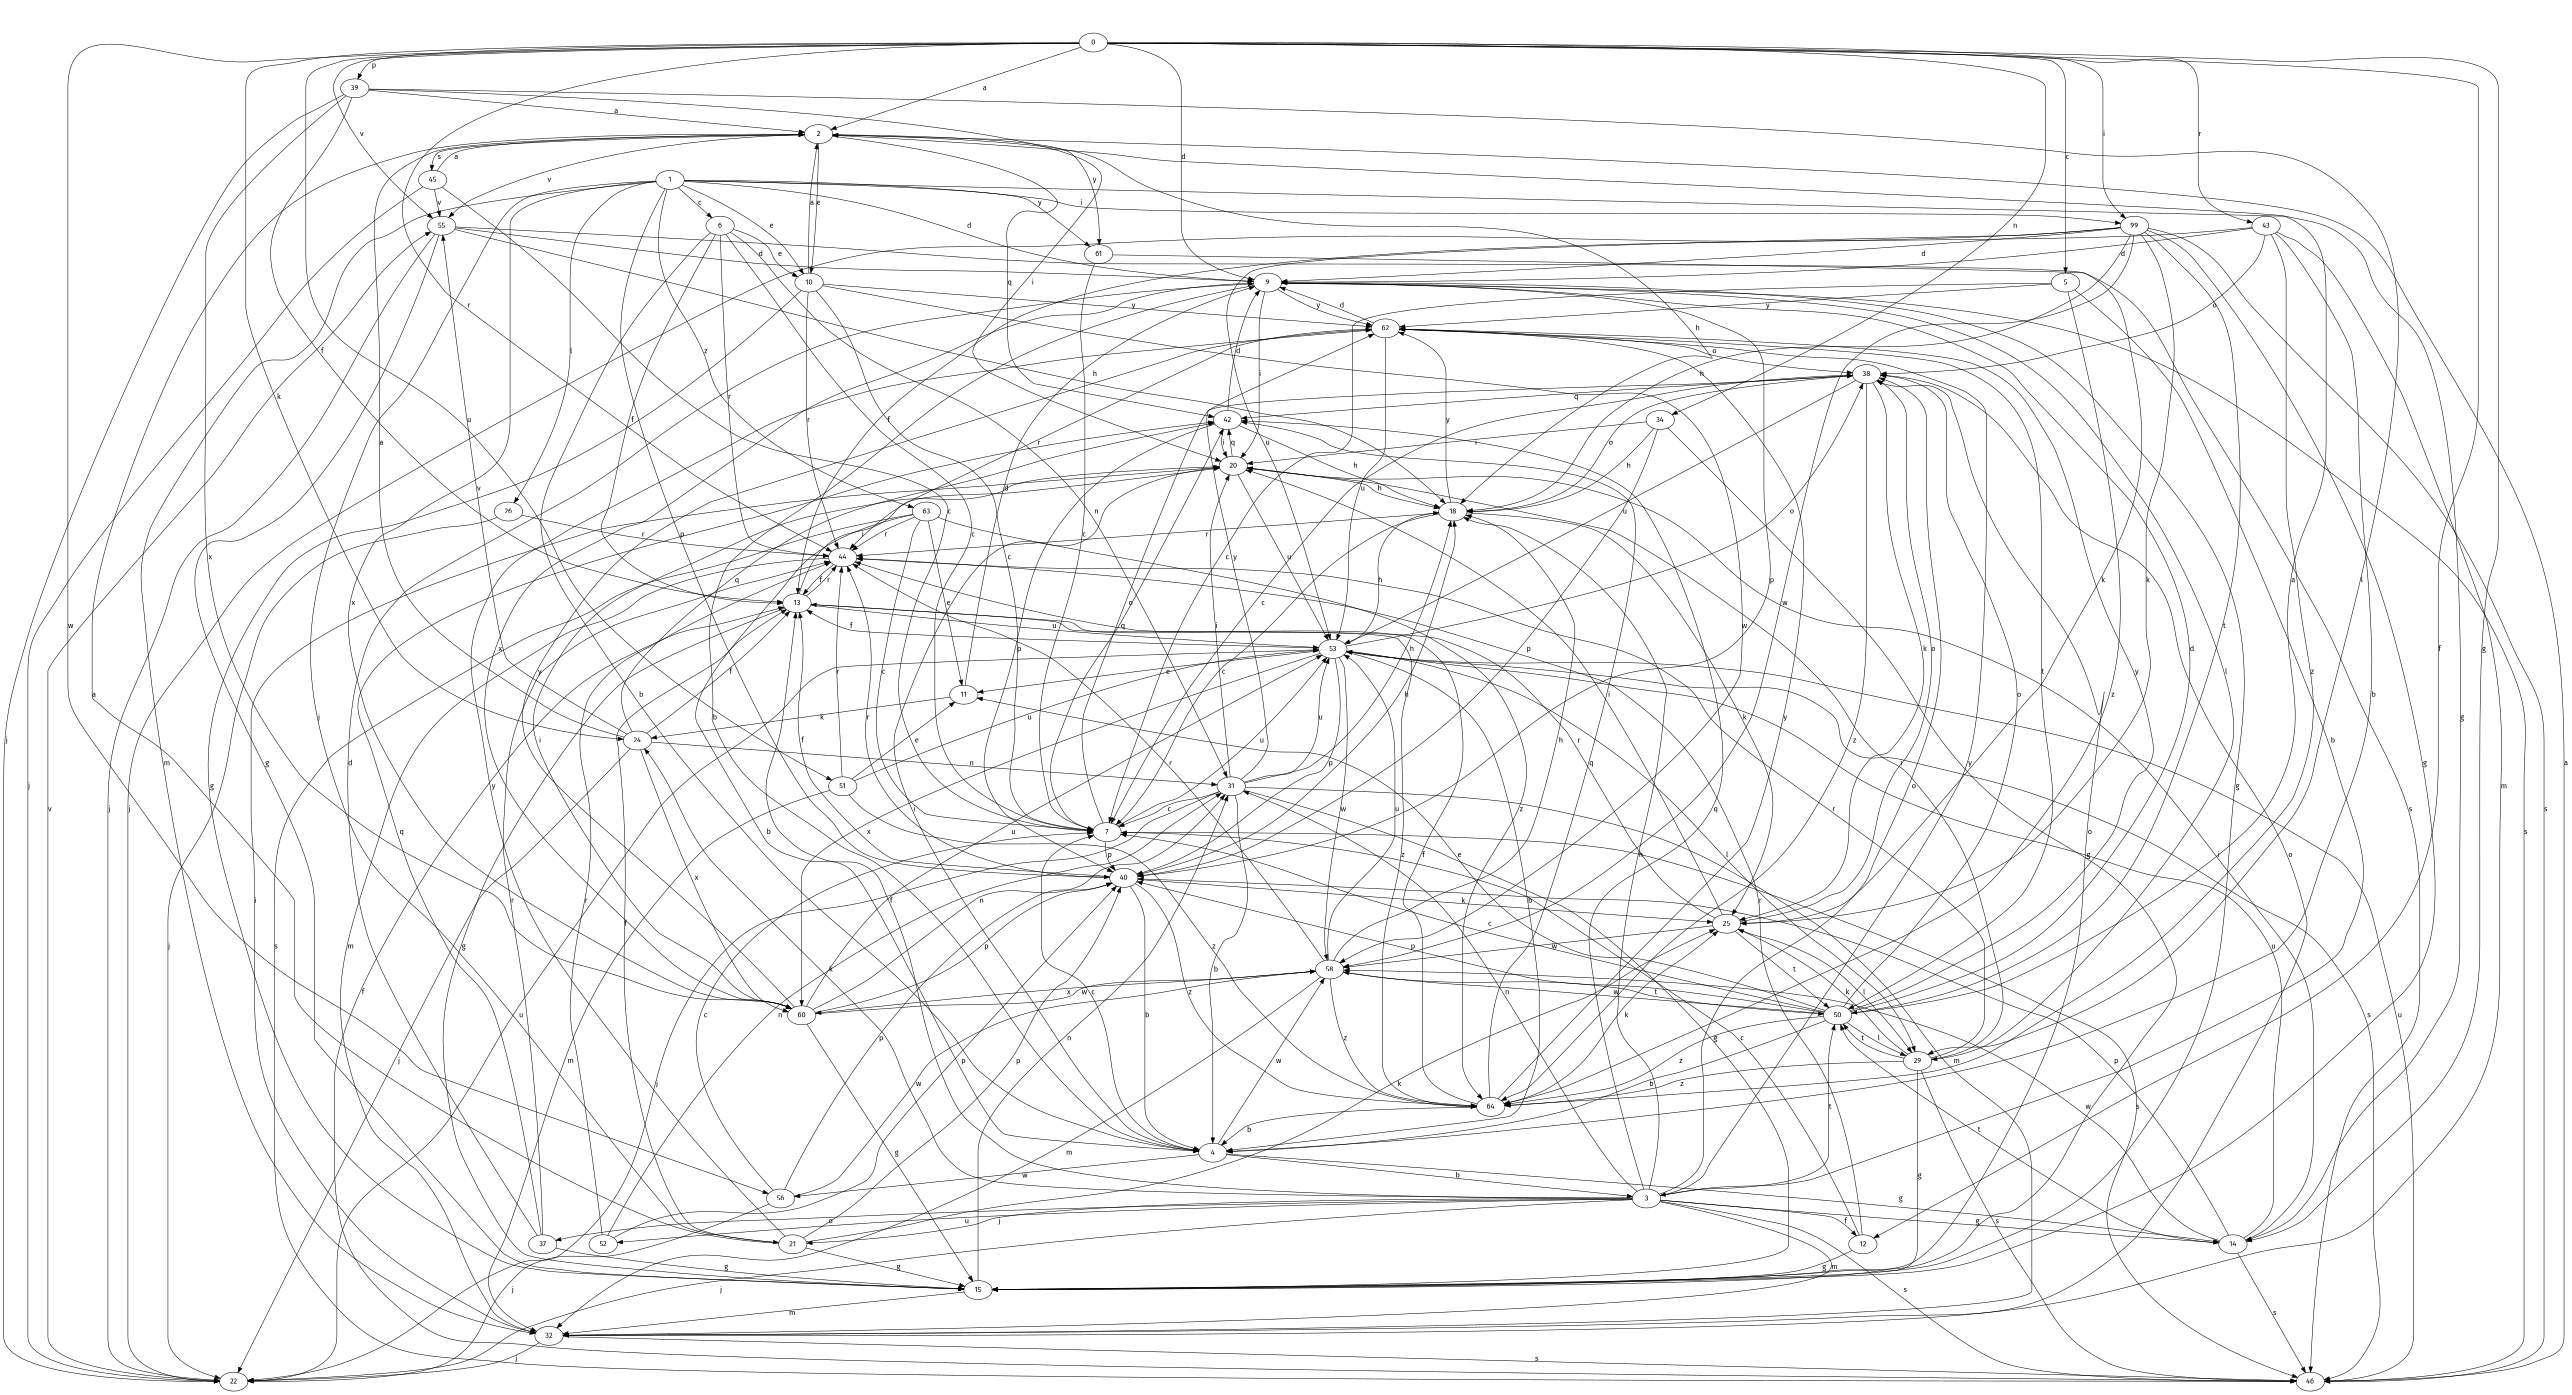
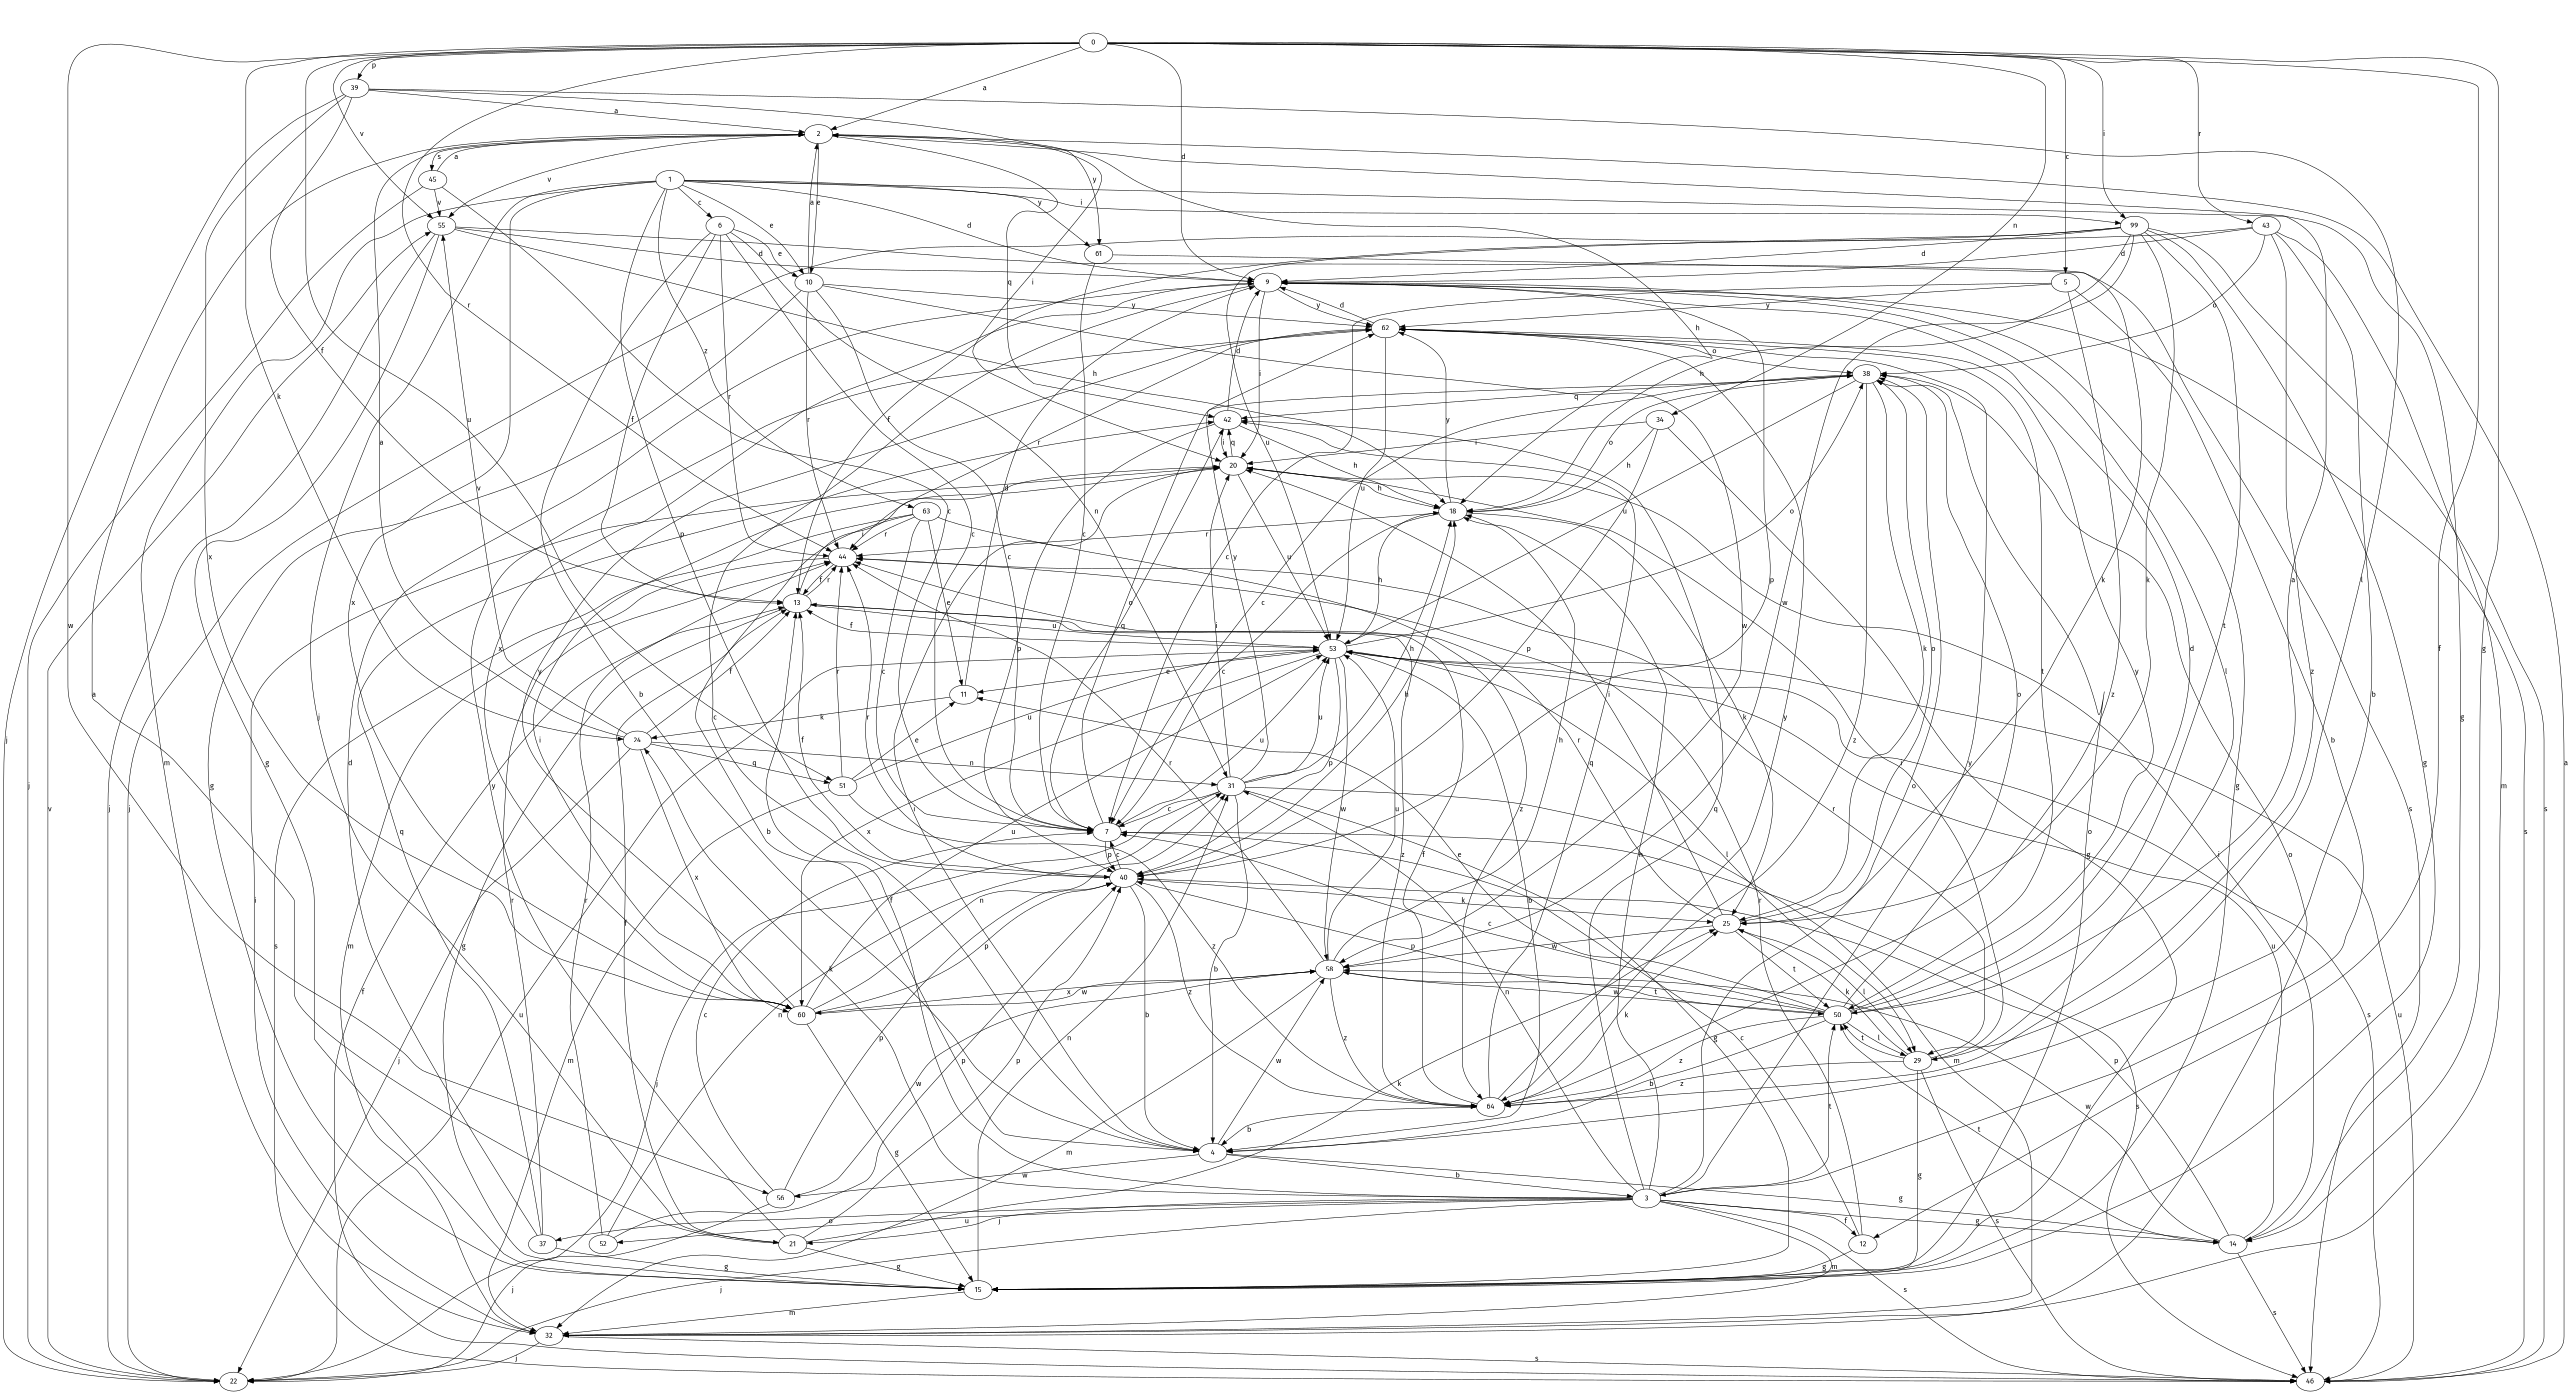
node "26": removed
edge "24" -> "42": now "24" -> "51"
edge "9" -> "4": label "b" -> "c"
edge "4" -> "7": now "40" -> "7"
